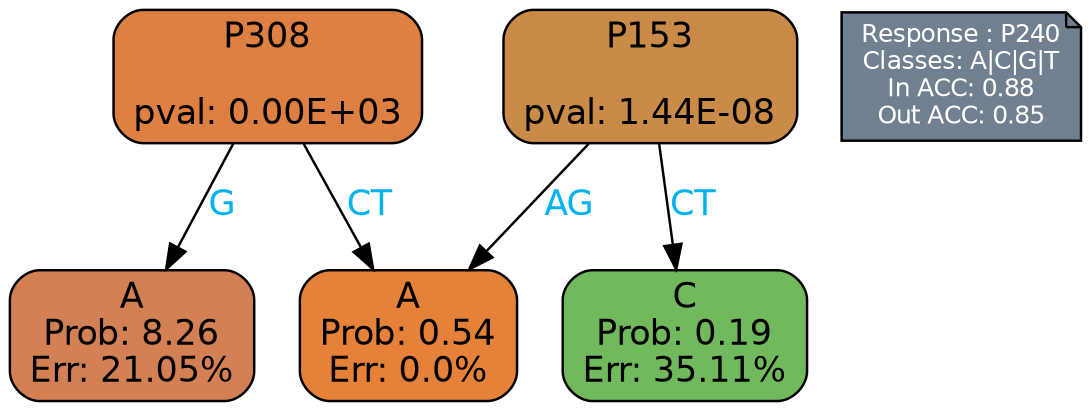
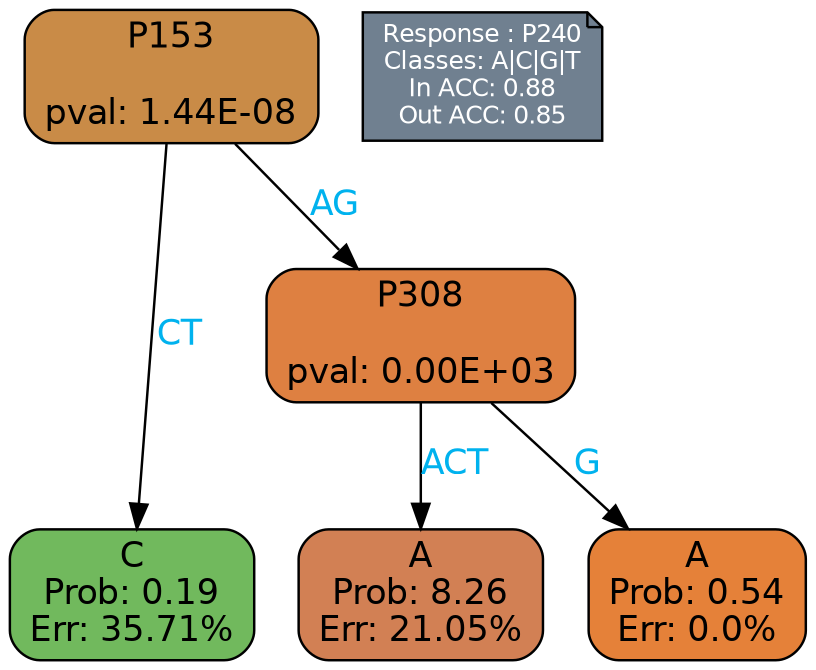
edge "P153 pval: 1.44E-08" -> "A Prob: 0.54 Err: 0.0%": now "P153 pval: 1.44E-08" -> "P308 pval: 0.00E+03"
edge "P308 pval: 0.00E+03" -> "A Prob: 8.26 Err: 21.05%": label "G" -> "ACT"
edge "P308 pval: 0.00E+03" -> "A Prob: 0.54 Err: 0.0%": label "CT" -> "G"
node "C Prob: 0.19 Err: 35.11%": label "C Prob: 0.19 Err: 35.11%" -> "C Prob: 0.19 Err: 35.71%"
